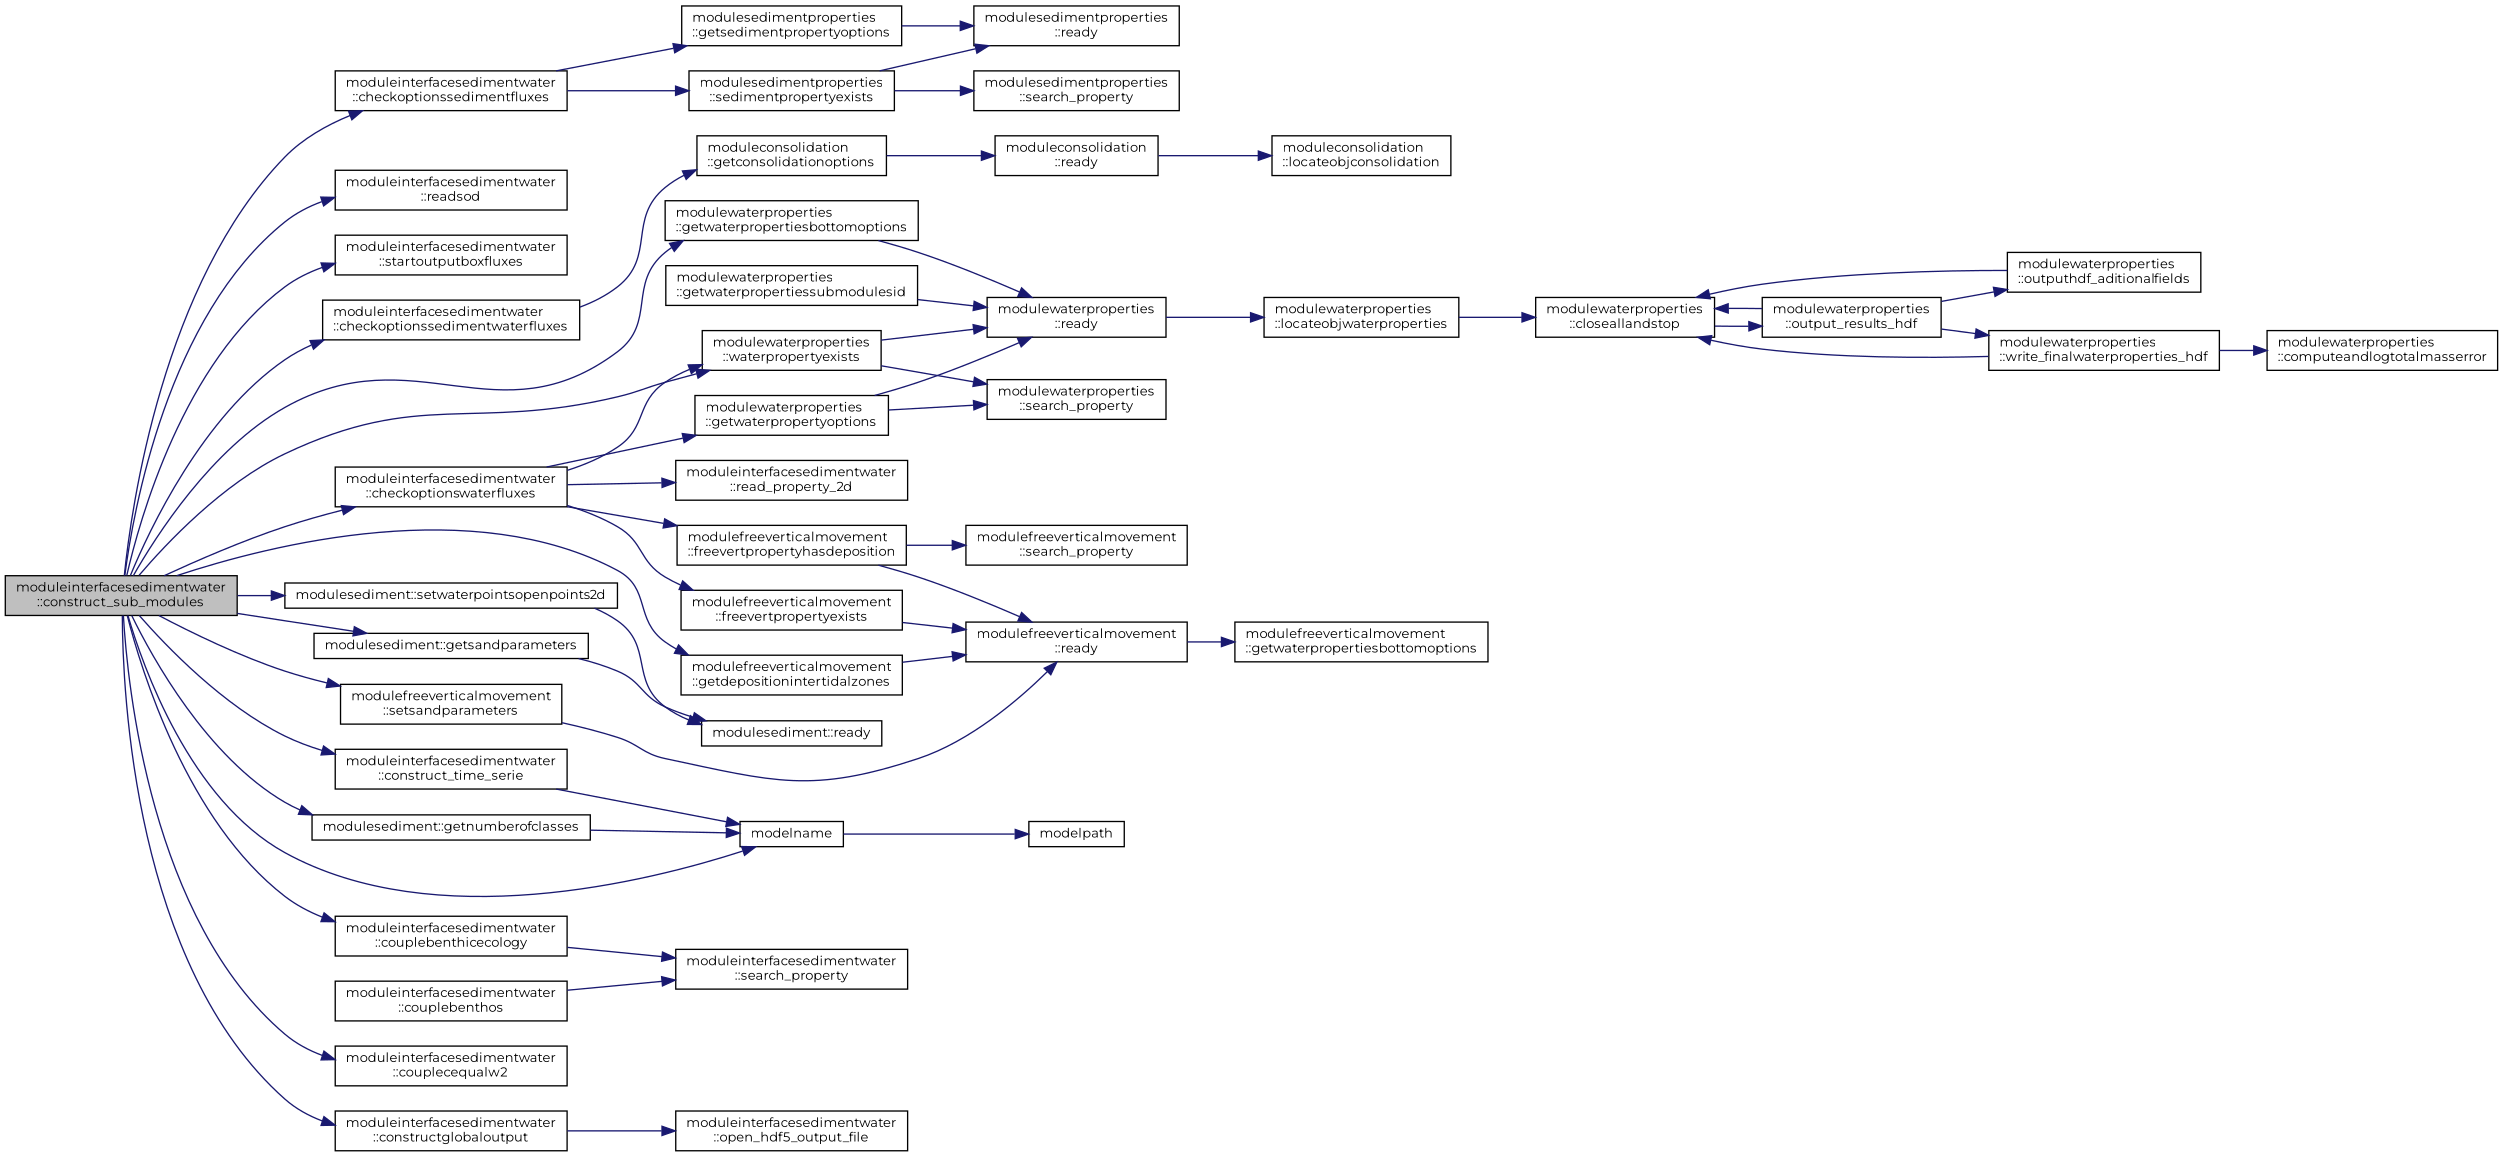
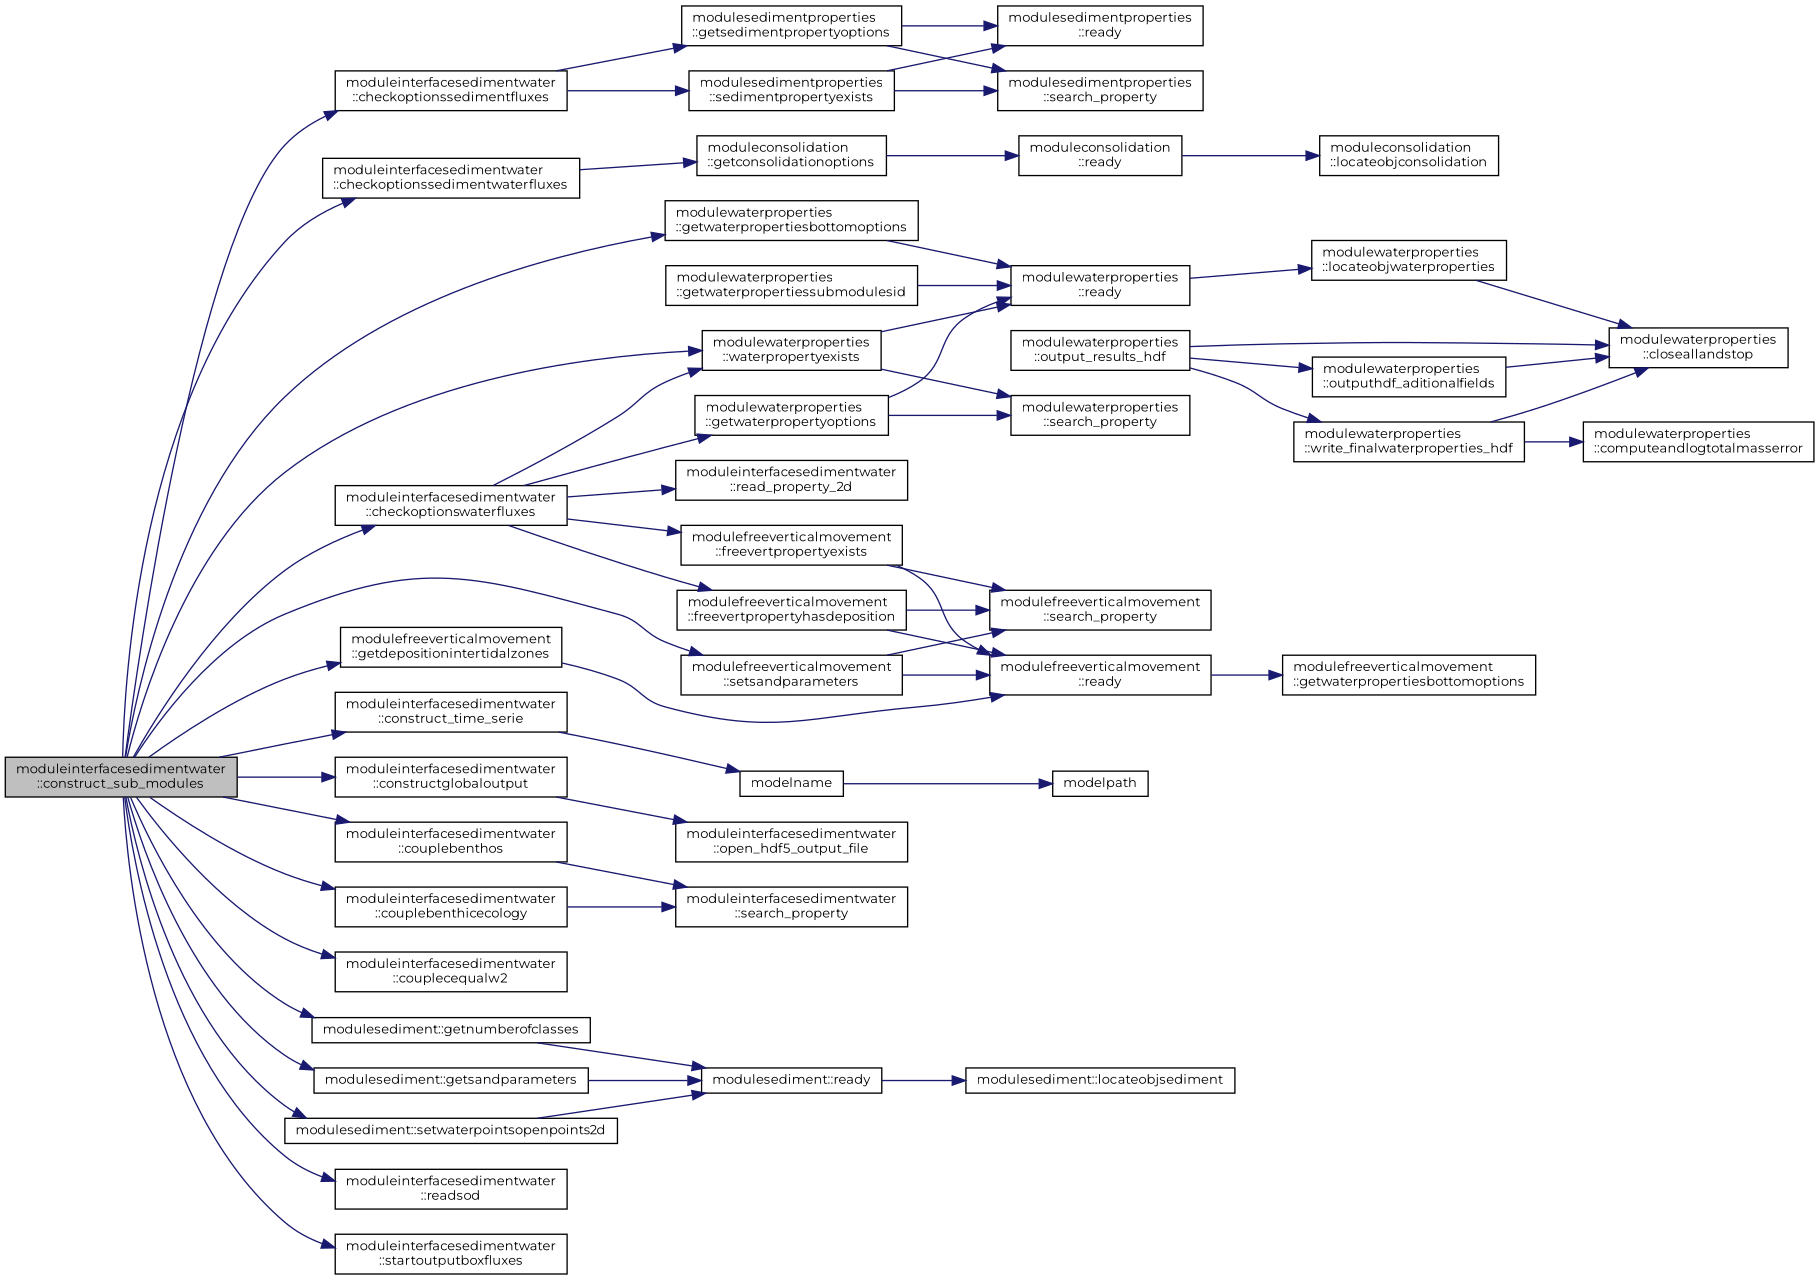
edge "modulesedimentproperties ::getsedimentpropertyoptions" -> "modulesedimentproperties ::search_property": added
edge "modulewaterproperties ::closeallandstop" -> "modulewaterproperties ::output_results_hdf": removed
edge "modulefreeverticalmovement ::freevertpropertyexists" -> "modulefreeverticalmovement ::search_property": added
edge "modulefreeverticalmovement ::setsandparameters" -> "modulefreeverticalmovement ::search_property": added
edge "modulesediment::getnumberofclasses" -> "modelname": now "modulesediment::getnumberofclasses" -> "modulesediment::ready"
edge "moduleinterfacesedimentwater ::construct_sub_modules" -> "modelname": now "moduleinterfacesedimentwater ::construct_sub_modules" -> "moduleinterfacesedimentwater ::couplebenthos"
node "modulesediment::locateobjsediment": added
